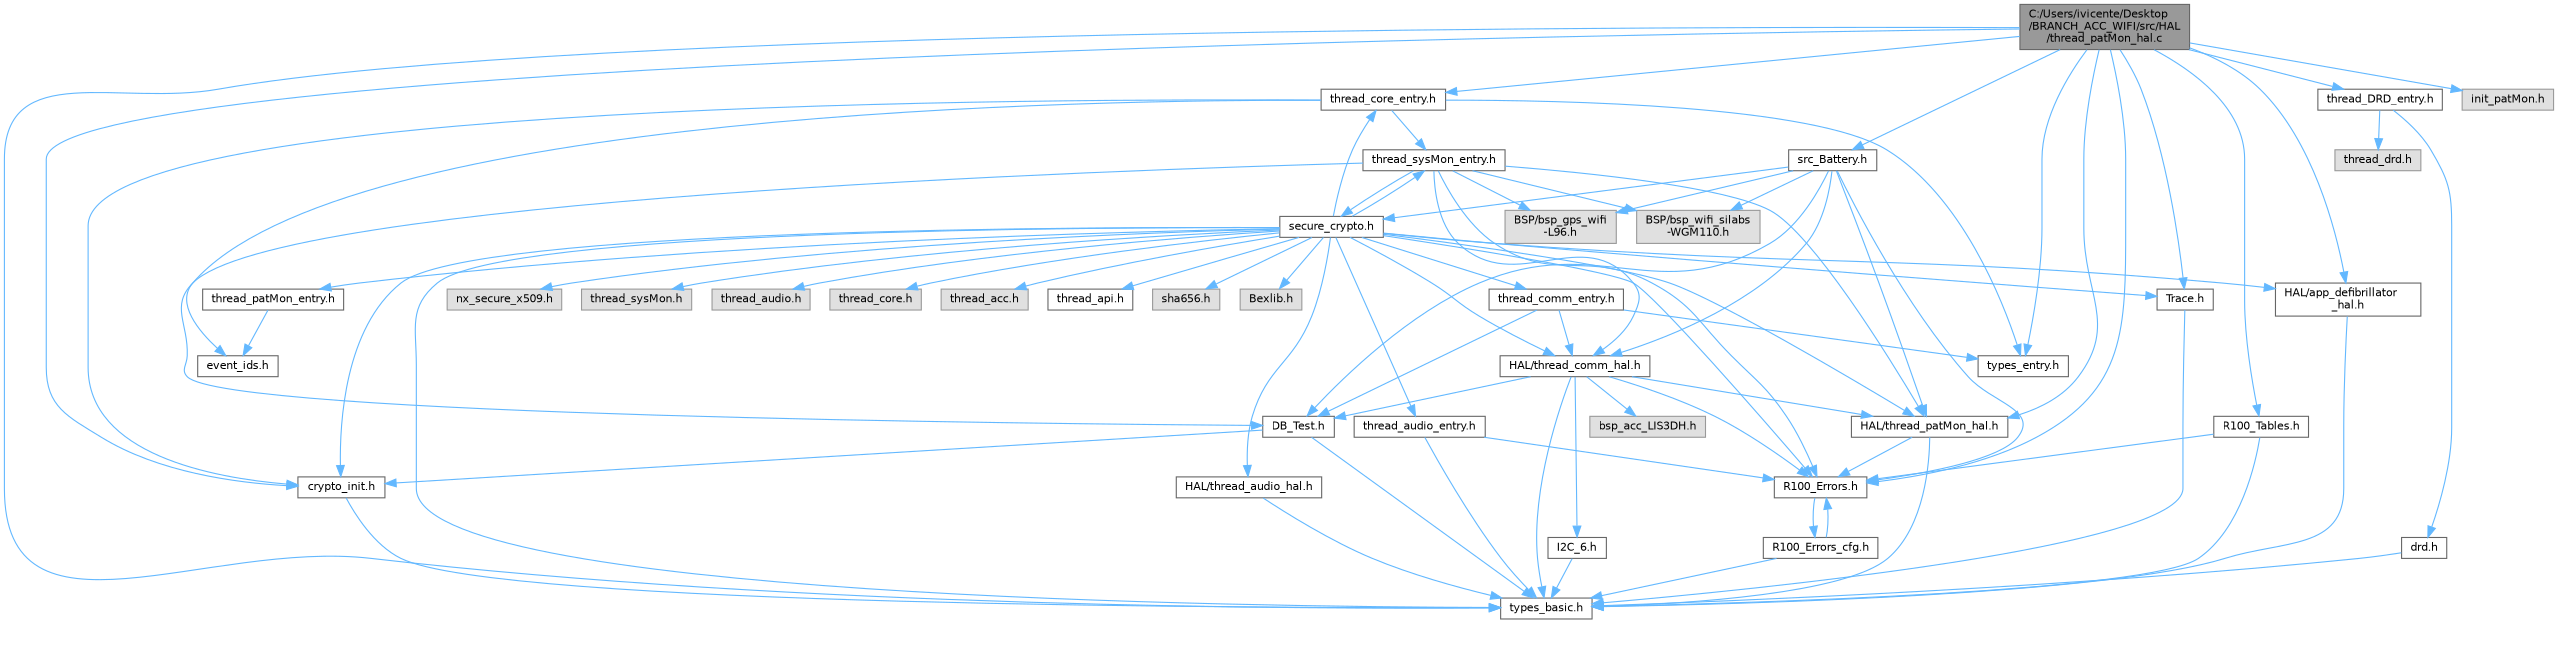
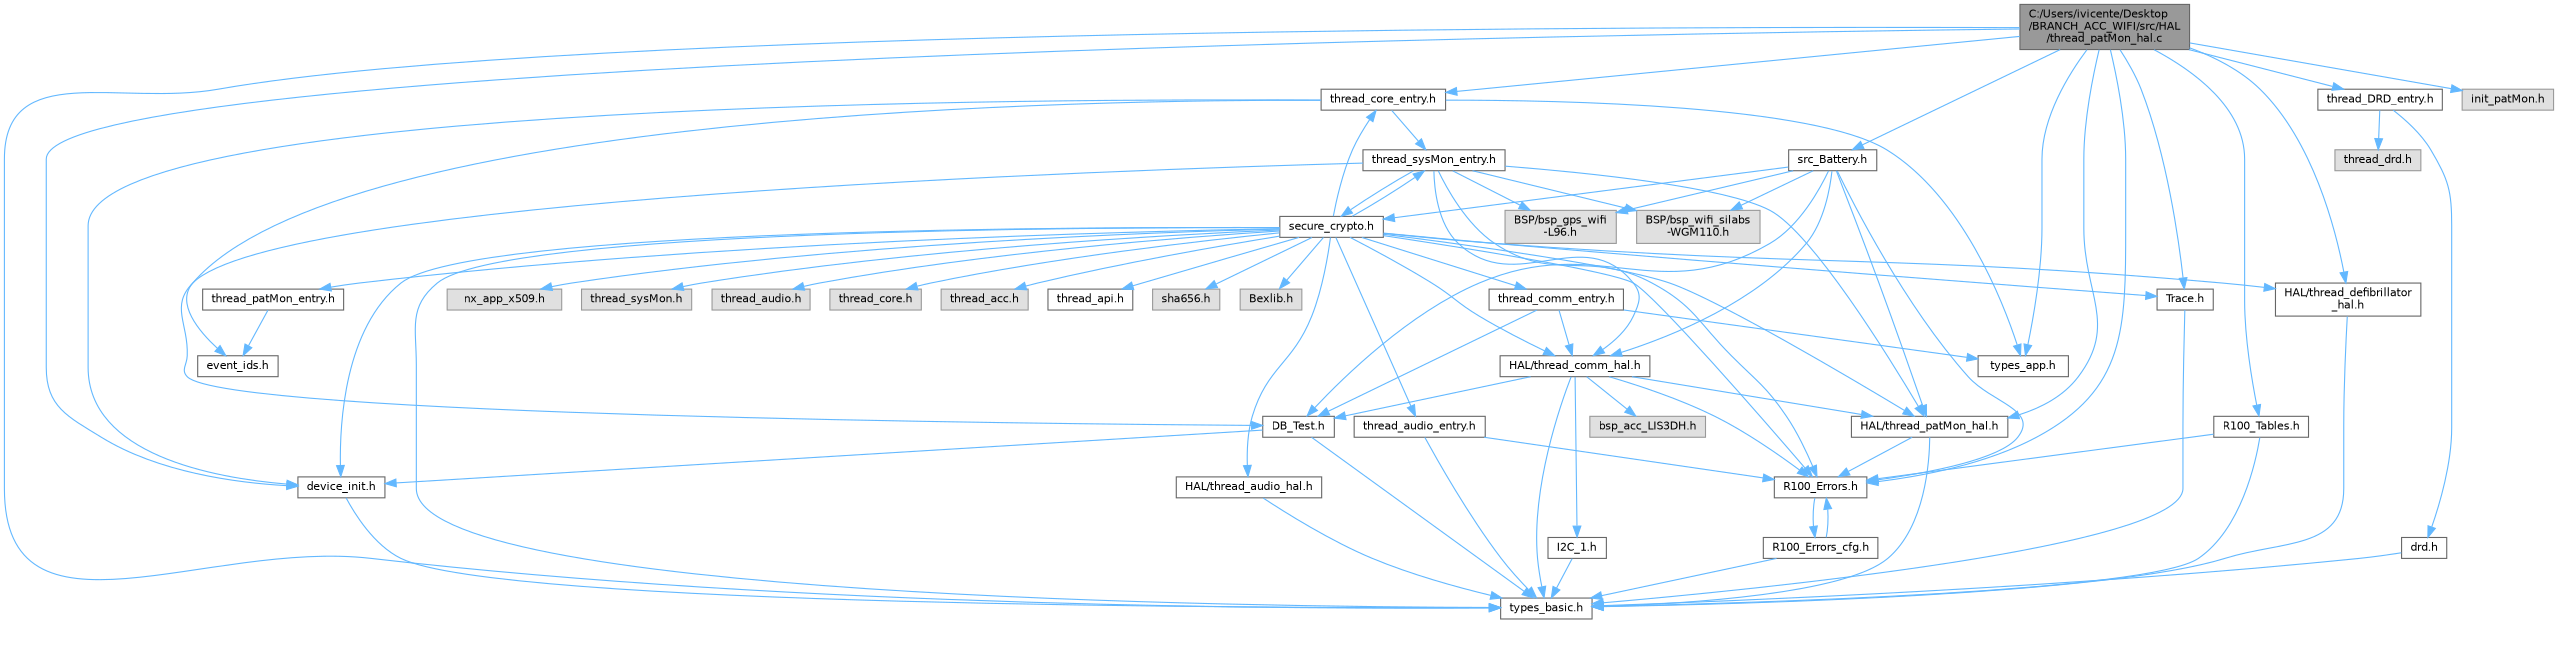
node "nx_secure_x509.h": label "nx_secure_x509.h" -> "nx_app_x509.h"
node "HAL/app_defibrillator _hal.h": label "HAL/app_defibrillator _hal.h" -> "HAL/thread_defibrillator _hal.h"
node "types_entry.h": label "types_entry.h" -> "types_app.h"
node "crypto_init.h": label "crypto_init.h" -> "device_init.h"
node "I2C_6.h": label "I2C_6.h" -> "I2C_1.h"
